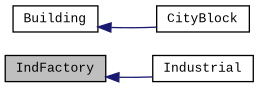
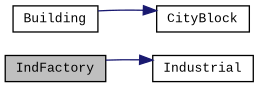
edge "CityBlock" -> "Building": reversed
edge "Industrial" -> "IndFactory": reversed
